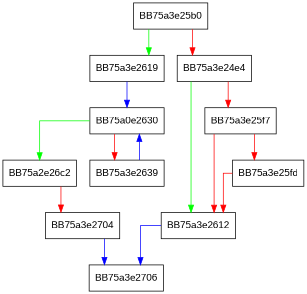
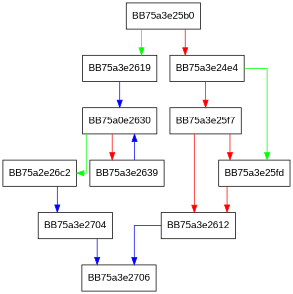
edge "BB75a3e24e4" -> "BB75a3e2612": now "BB75a3e24e4" -> "BB75a3e25fd"
edge "BB75a2e26c2" -> "BB75a3e2704": color red -> blue
